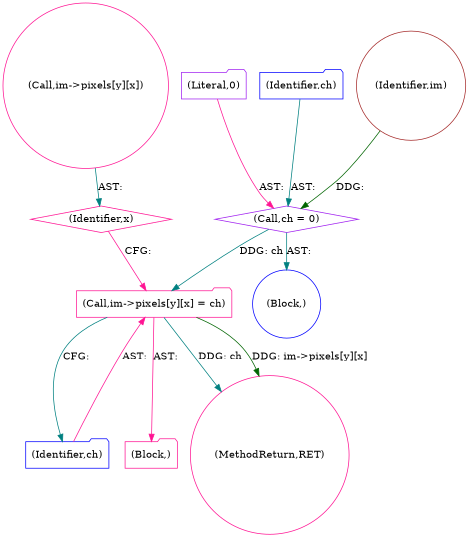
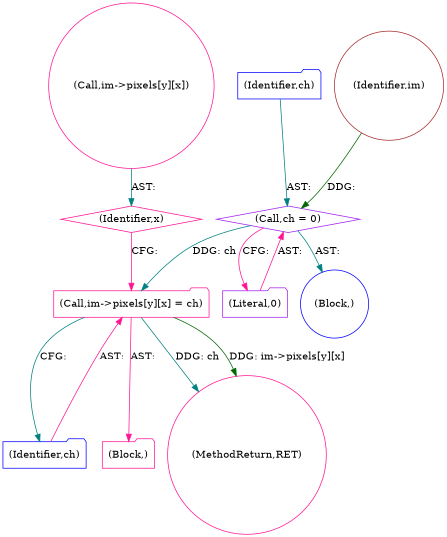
edge "(Call,ch = 0)" -> "(Literal,0)": added, label "CFG:"
